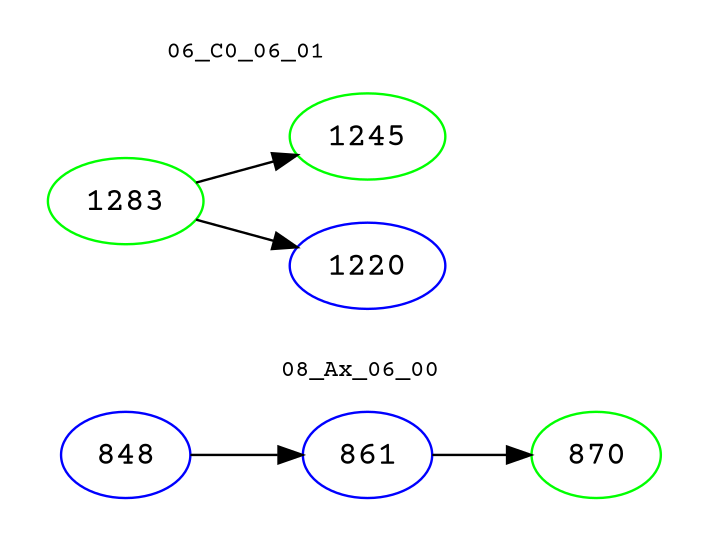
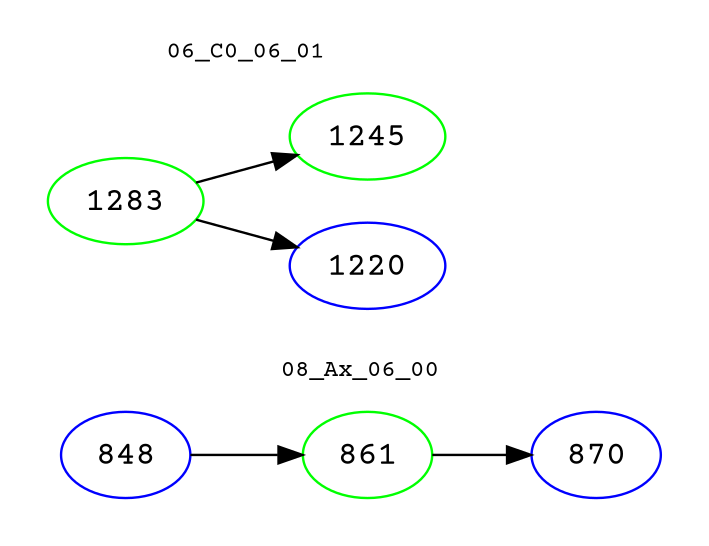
node "861": color blue -> green
node "870": color green -> blue
